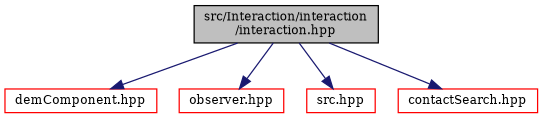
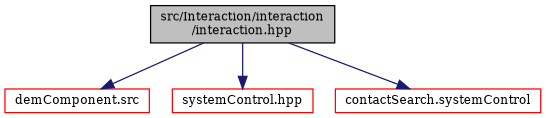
node "demComponent.hpp": label "demComponent.hpp" -> "demComponent.src"
node "observer.hpp": removed
node "src.hpp": label "src.hpp" -> "systemControl.hpp"
node "contactSearch.hpp": label "contactSearch.hpp" -> "contactSearch.systemControl"
